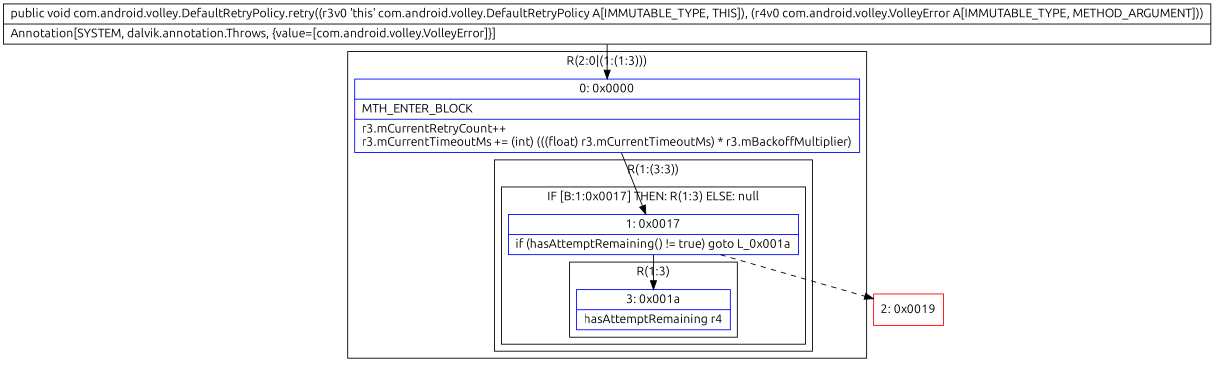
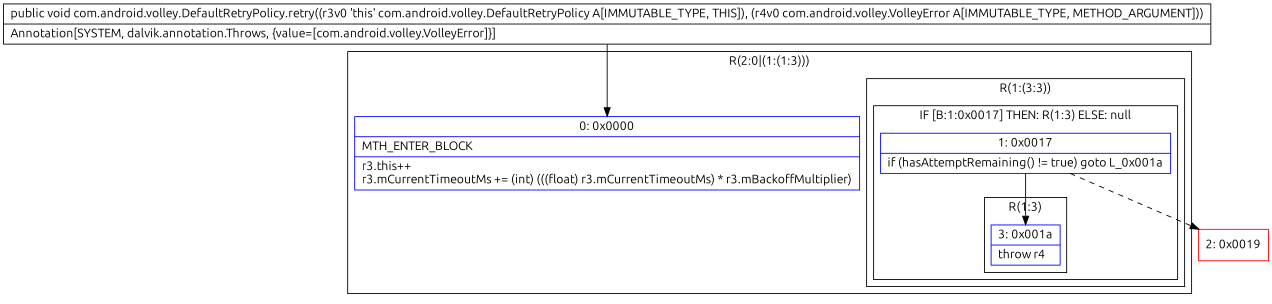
node "0: 0x0000": text "r3.mCurrentRetryCount++" -> "r3.this++"
edge "0: 0x0000" -> "1: 0x0017": removed
node "3: 0x001a": text "hasAttemptRemaining r4" -> "throw r4"
